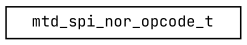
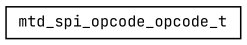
node "mtd_spi_nor_opcode_t": label "mtd_spi_nor_opcode_t" -> "mtd_spi_opcode_opcode_t"
